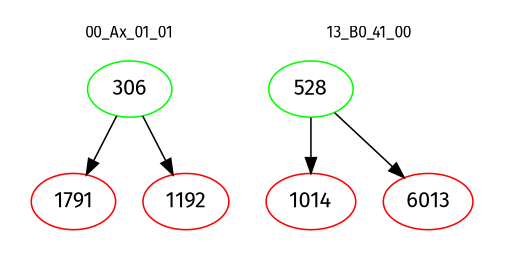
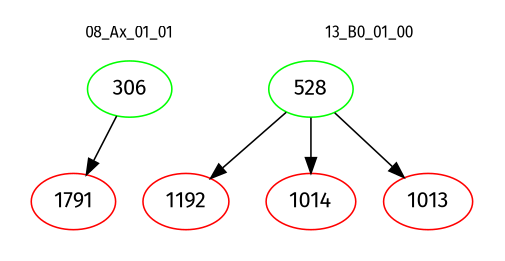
cluster "00_Ax_01_01": label "00_Ax_01_01" -> "08_Ax_01_01"
cluster "13_B0_41_00": label "13_B0_41_00" -> "13_B0_01_00"
edge "306" -> "1192": now "528" -> "1192"
node "6013": label "6013" -> "1013"
